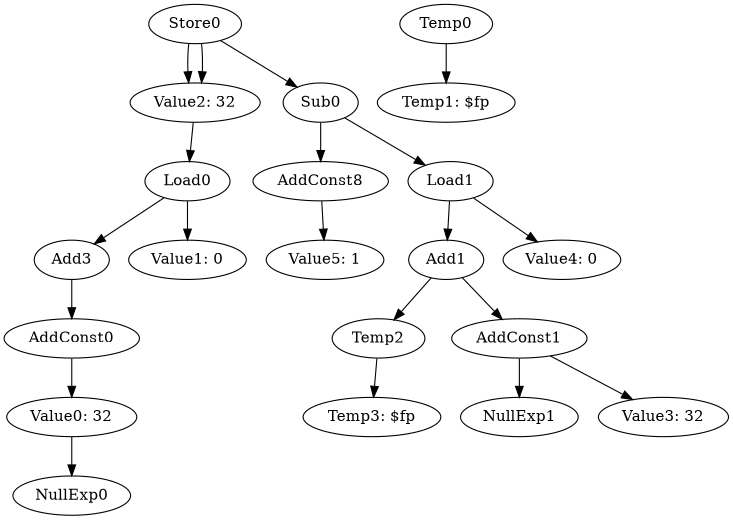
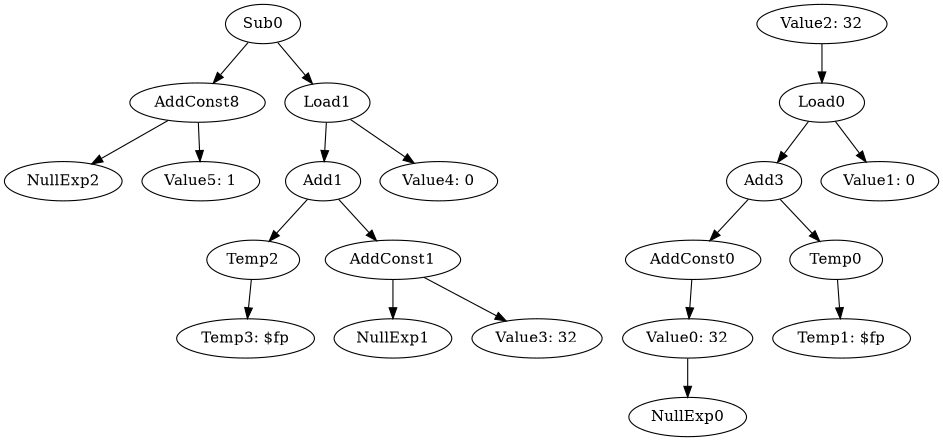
node "Store0": removed
node "NullExp2": added
edge "Add3" -> "Temp0": added
